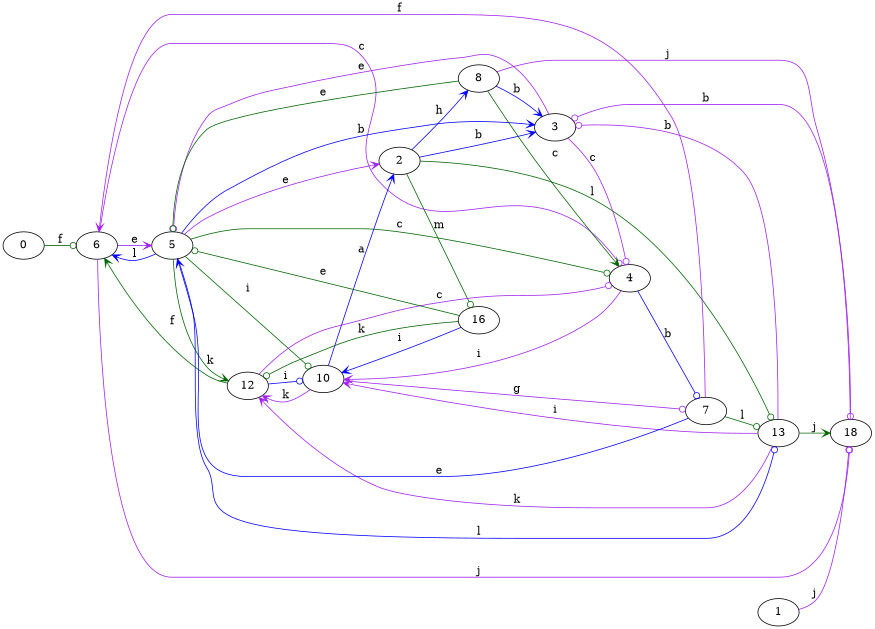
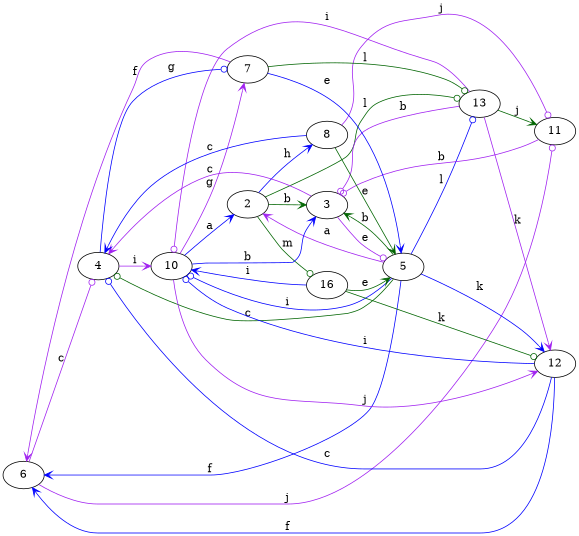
edge "8" -> "3": now "10" -> "3"
edge "8" -> "5": arrowhead odot -> vee
edge "5" -> "3": color blue -> darkgreen
edge "2" -> "3": color blue -> darkgreen
edge "8" -> "4": color darkgreen -> blue
edge "5" -> "2": label "e" -> "a"
edge "3" -> "4": arrowhead odot -> vee
node "0": removed
edge "6" -> "5": removed, label "e"
edge "5" -> "6": label "l" -> "f"
edge "16" -> "5": arrowhead odot -> vee
edge "12" -> "4": color purple -> blue
edge "5" -> "10": color darkgreen -> blue
edge "5" -> "12": color darkgreen -> blue
edge "12" -> "6": color darkgreen -> blue
edge "4" -> "7": label "b" -> "g"
edge "10" -> "12": label "k" -> "j"
edge "10" -> "7": arrowhead odot -> vee
edge "13" -> "10": arrowhead vee -> odot
node "18": label "18" -> "11"
node "1": removed
